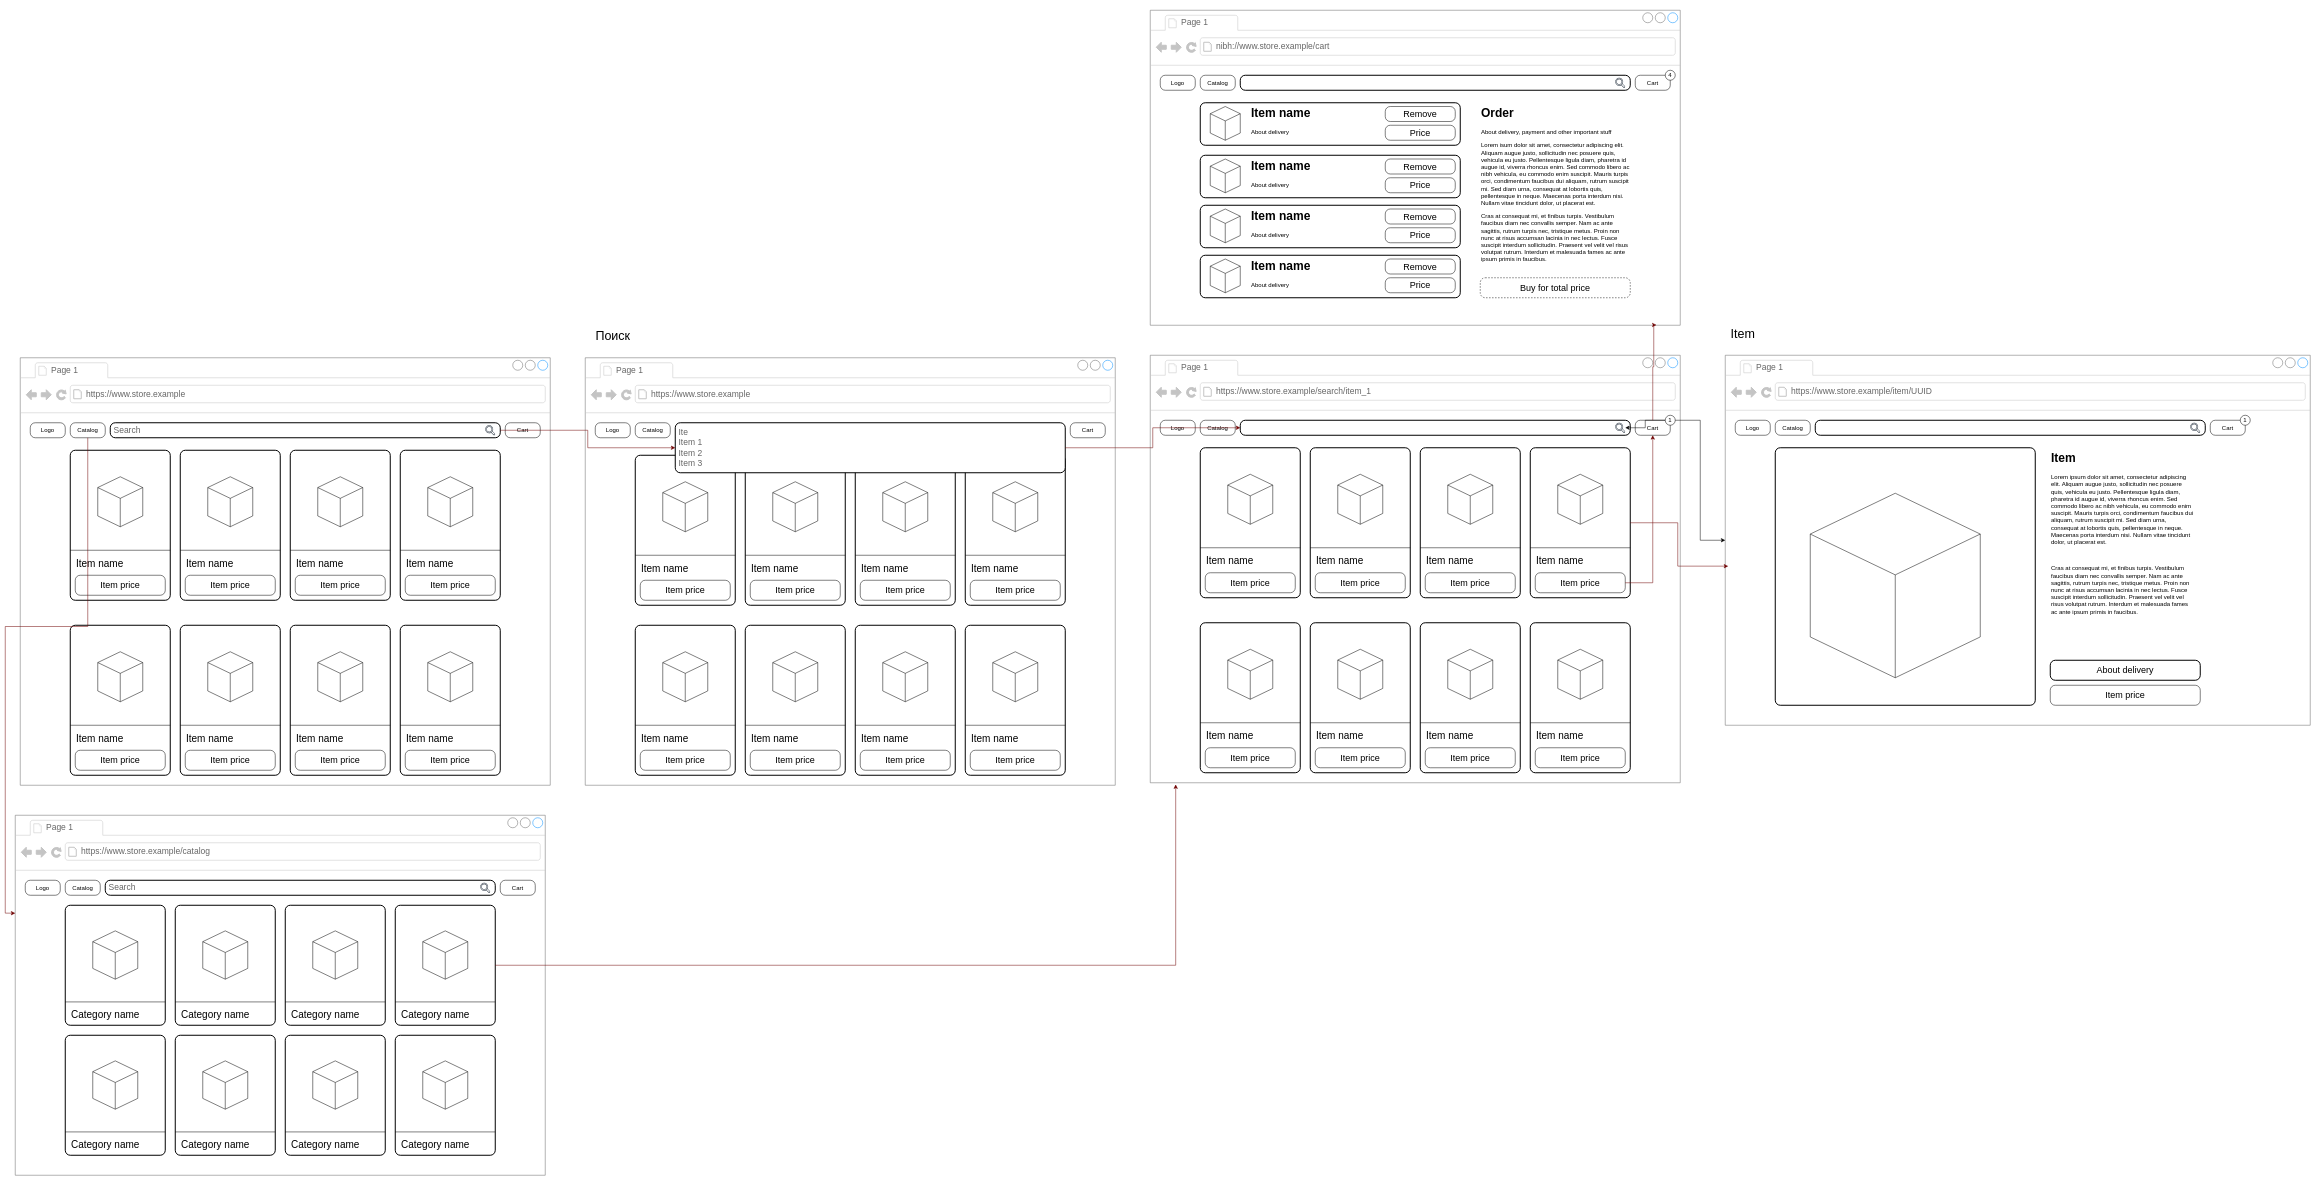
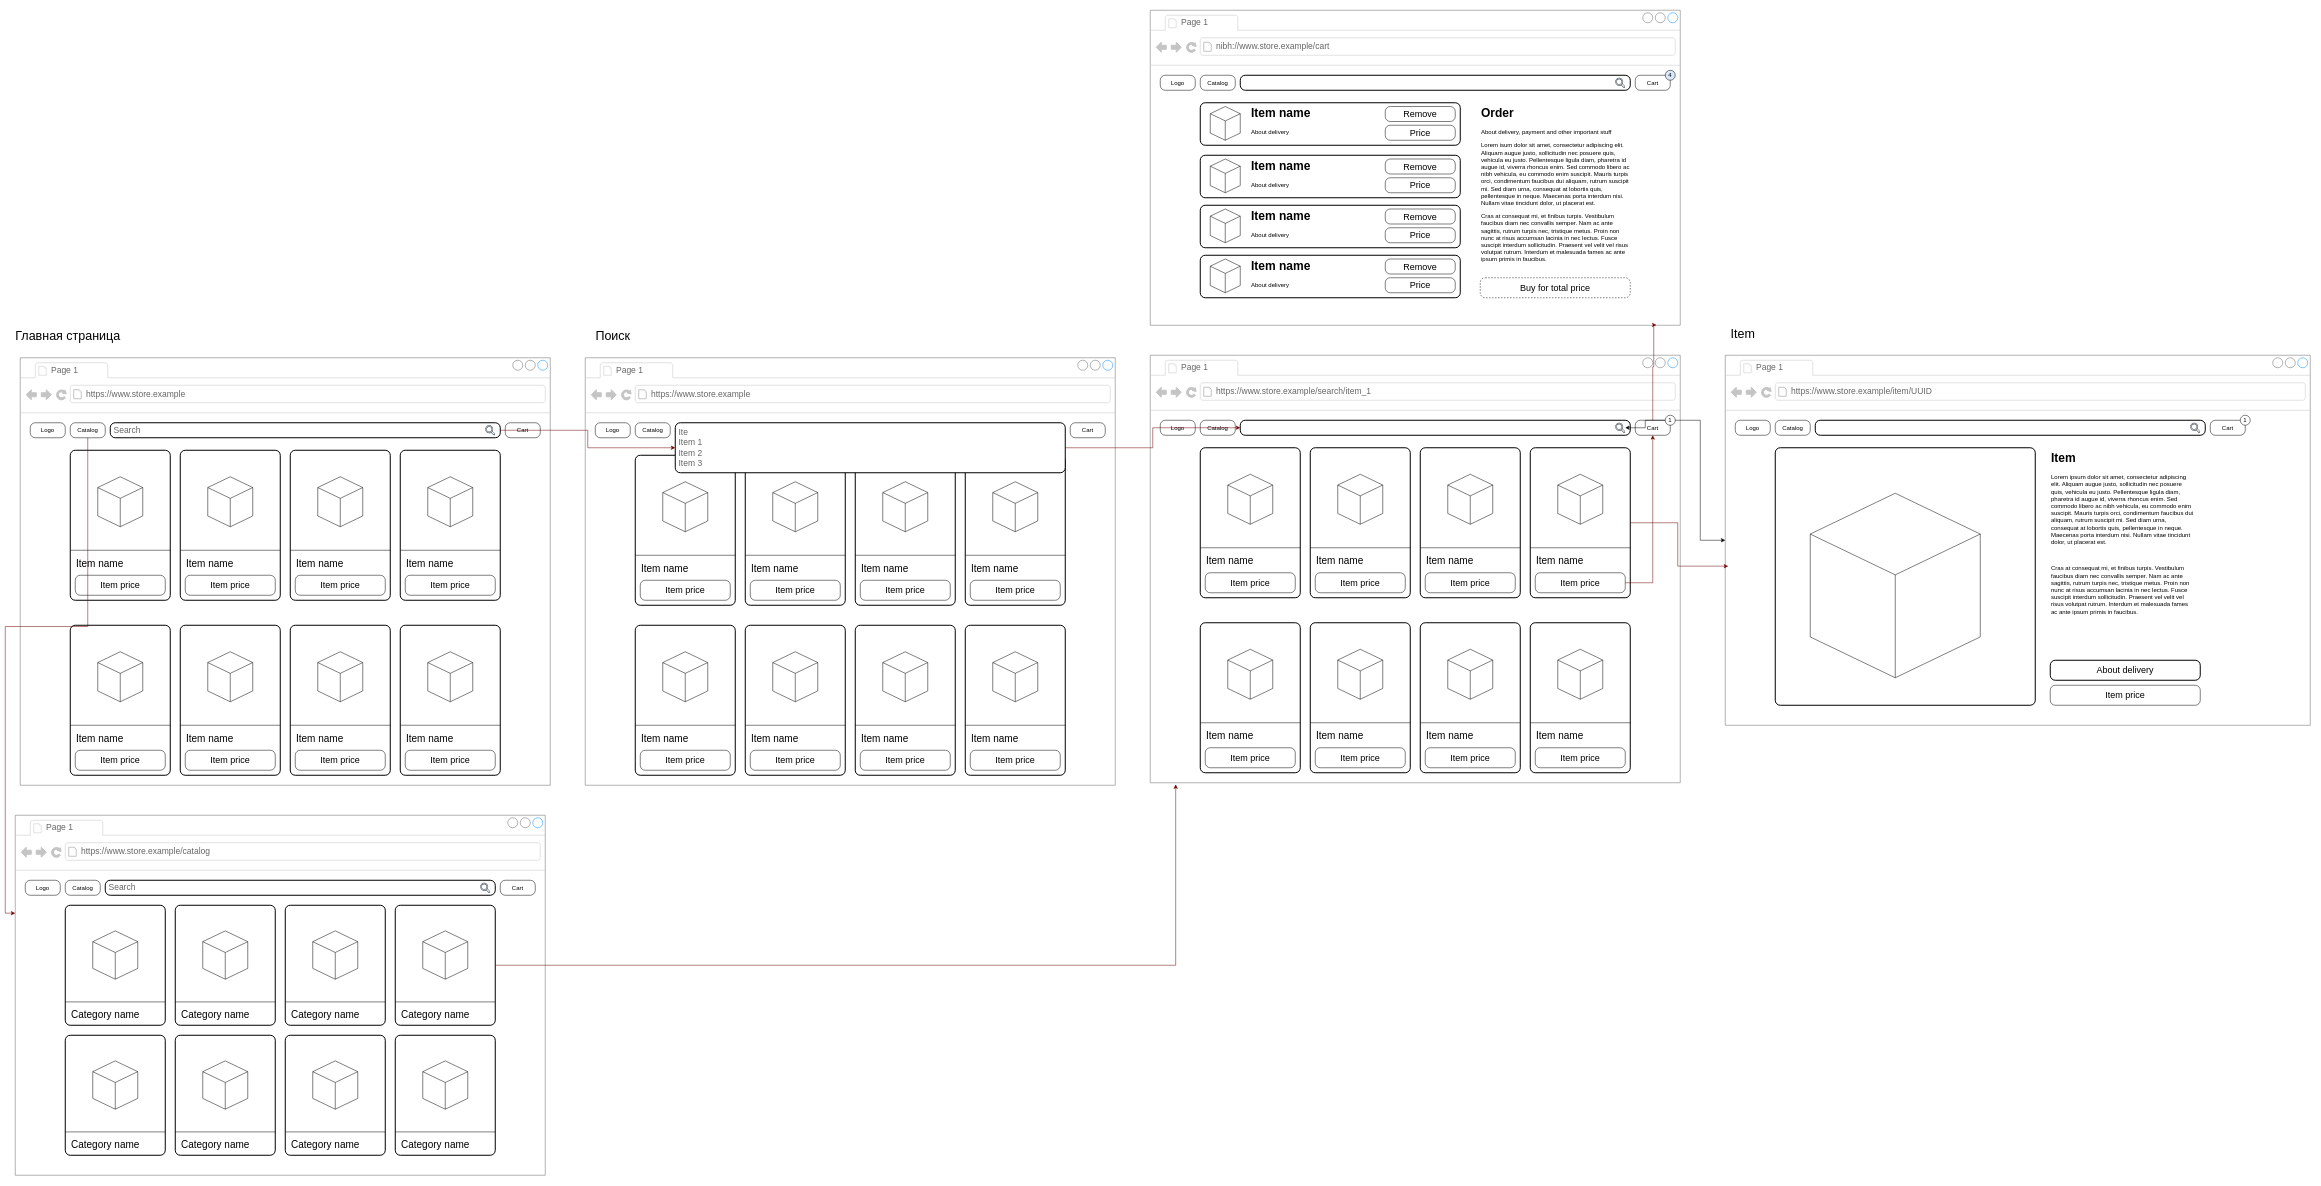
node "4": fillcolor #ffffff -> #dae8fc
node "Главная страница": added
